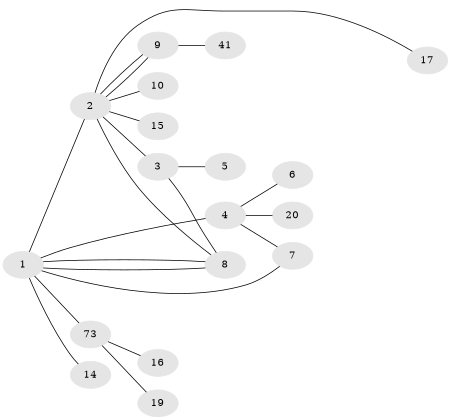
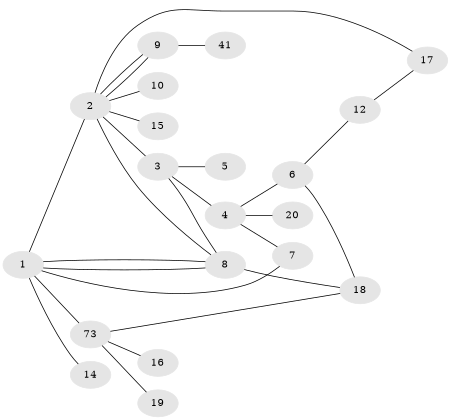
node "12": added
edge "4" -- "1": now "4" -- "3"
node "18": added
